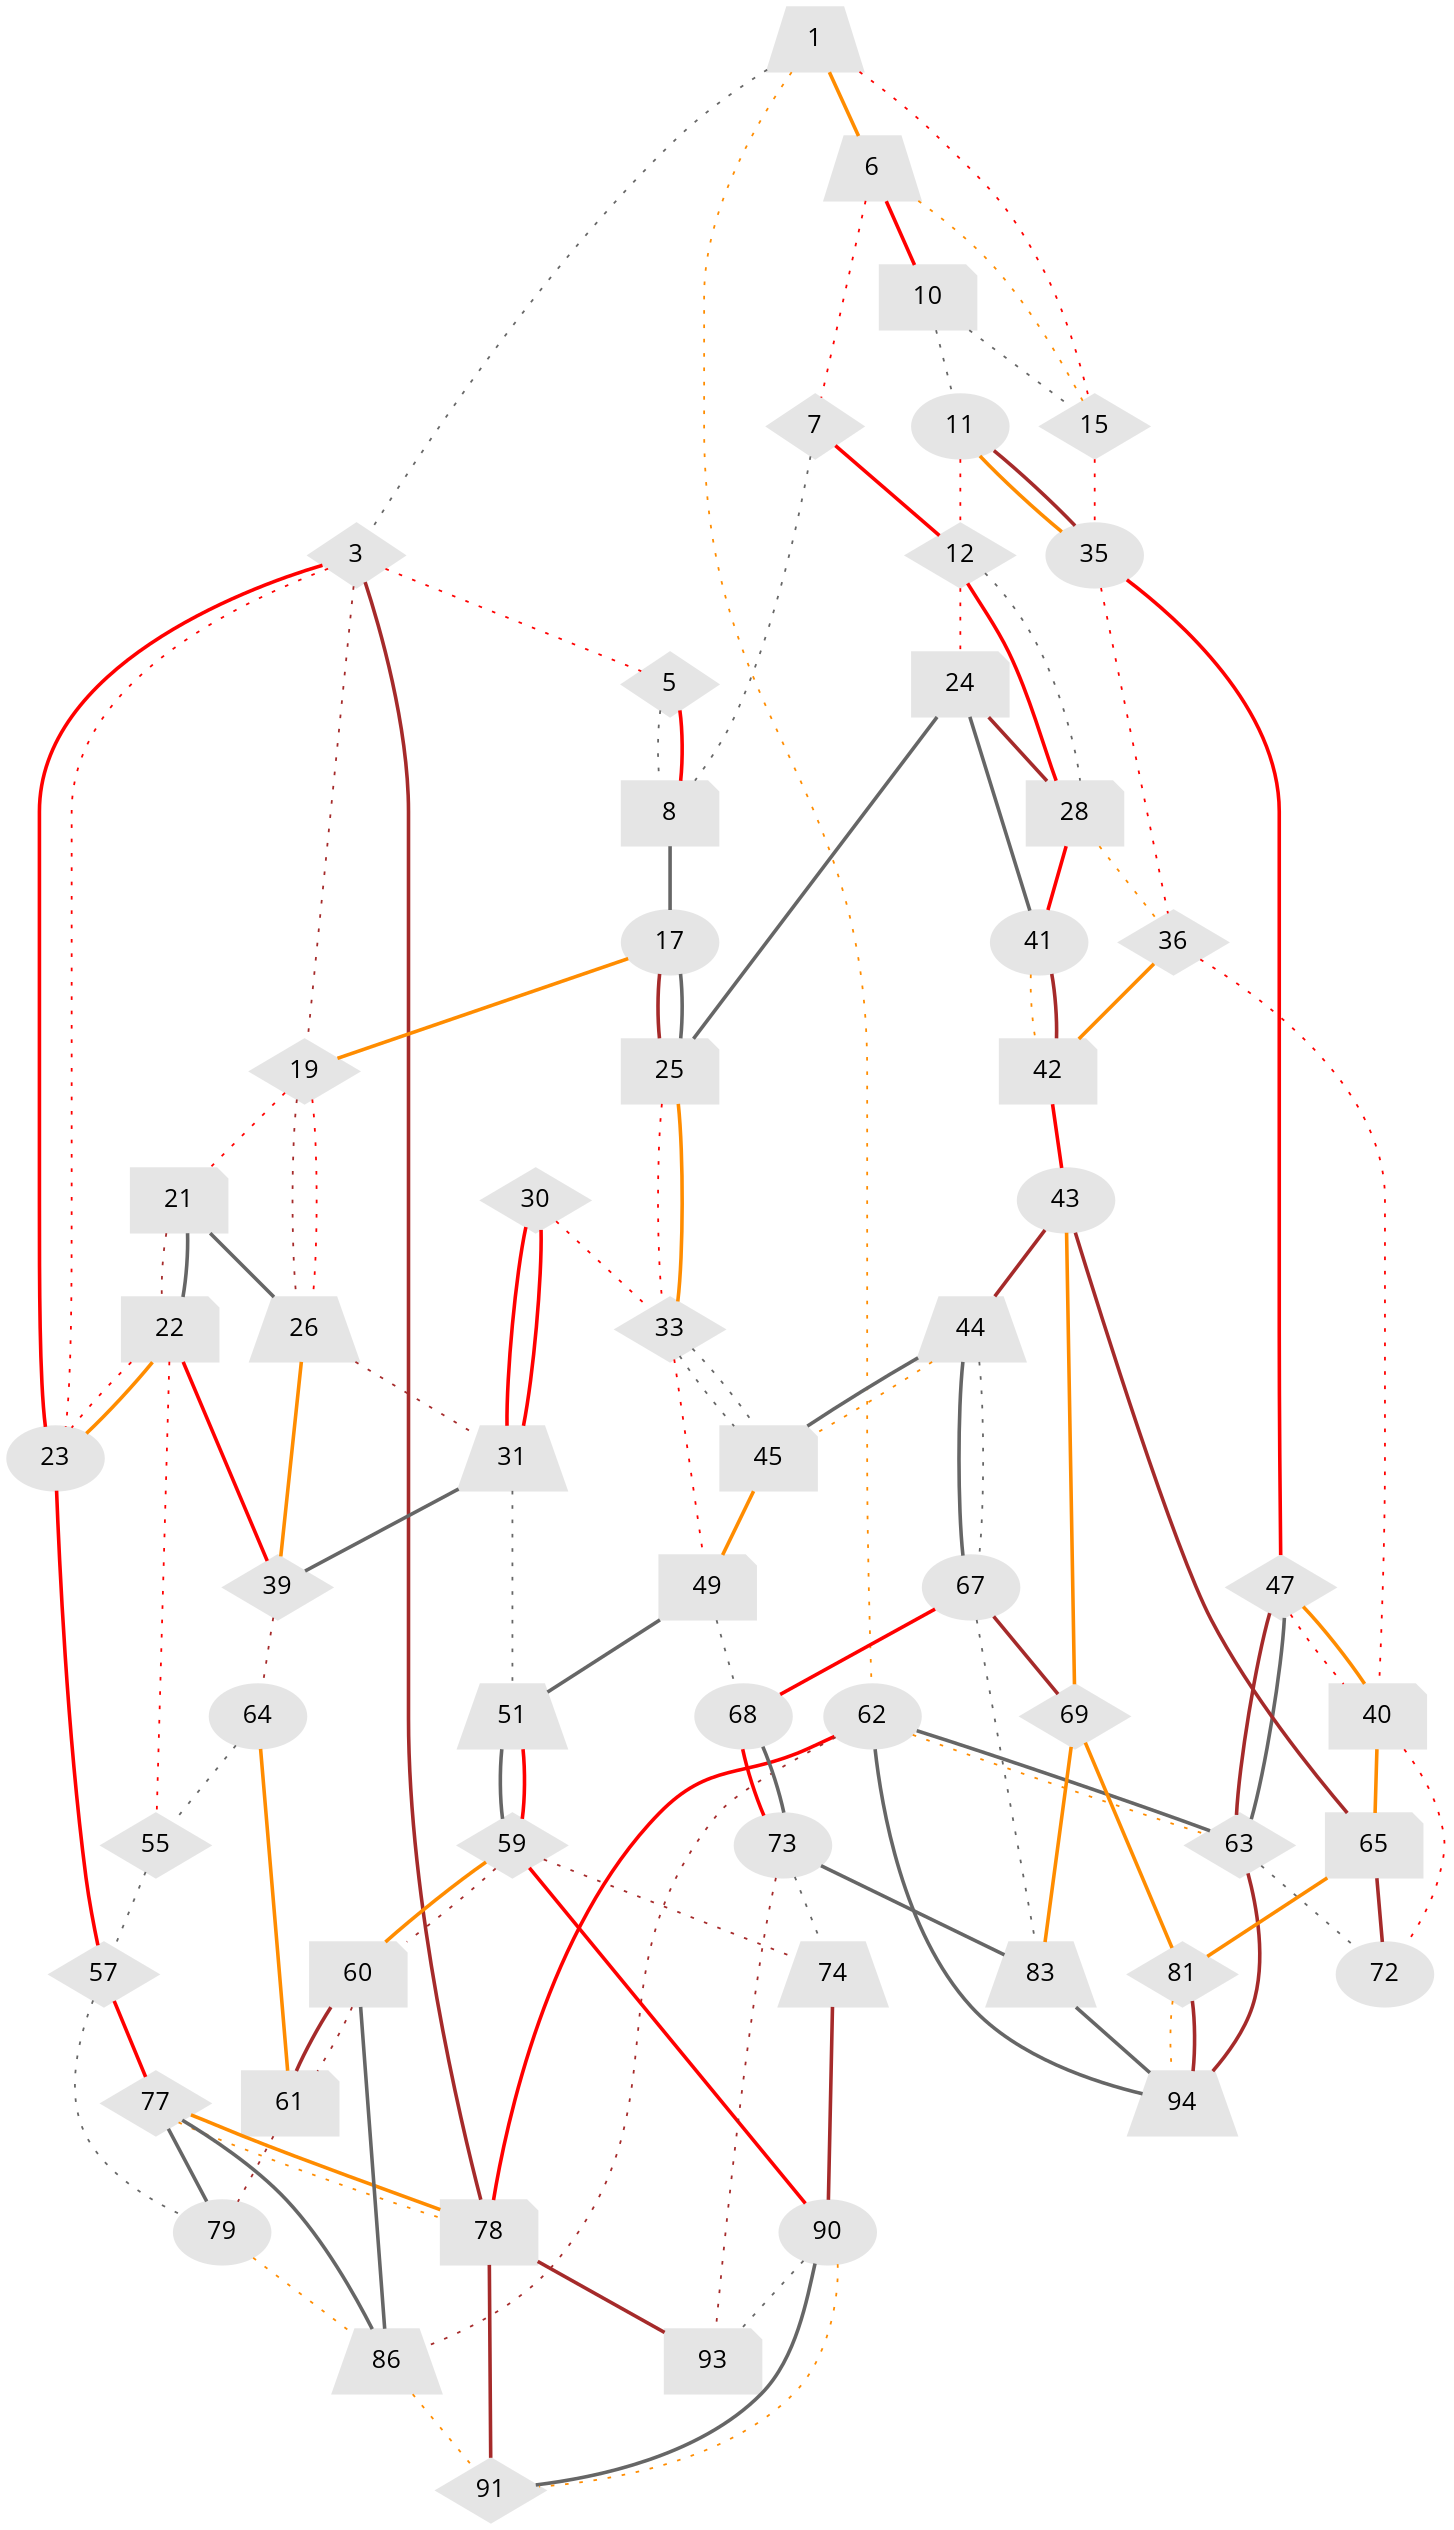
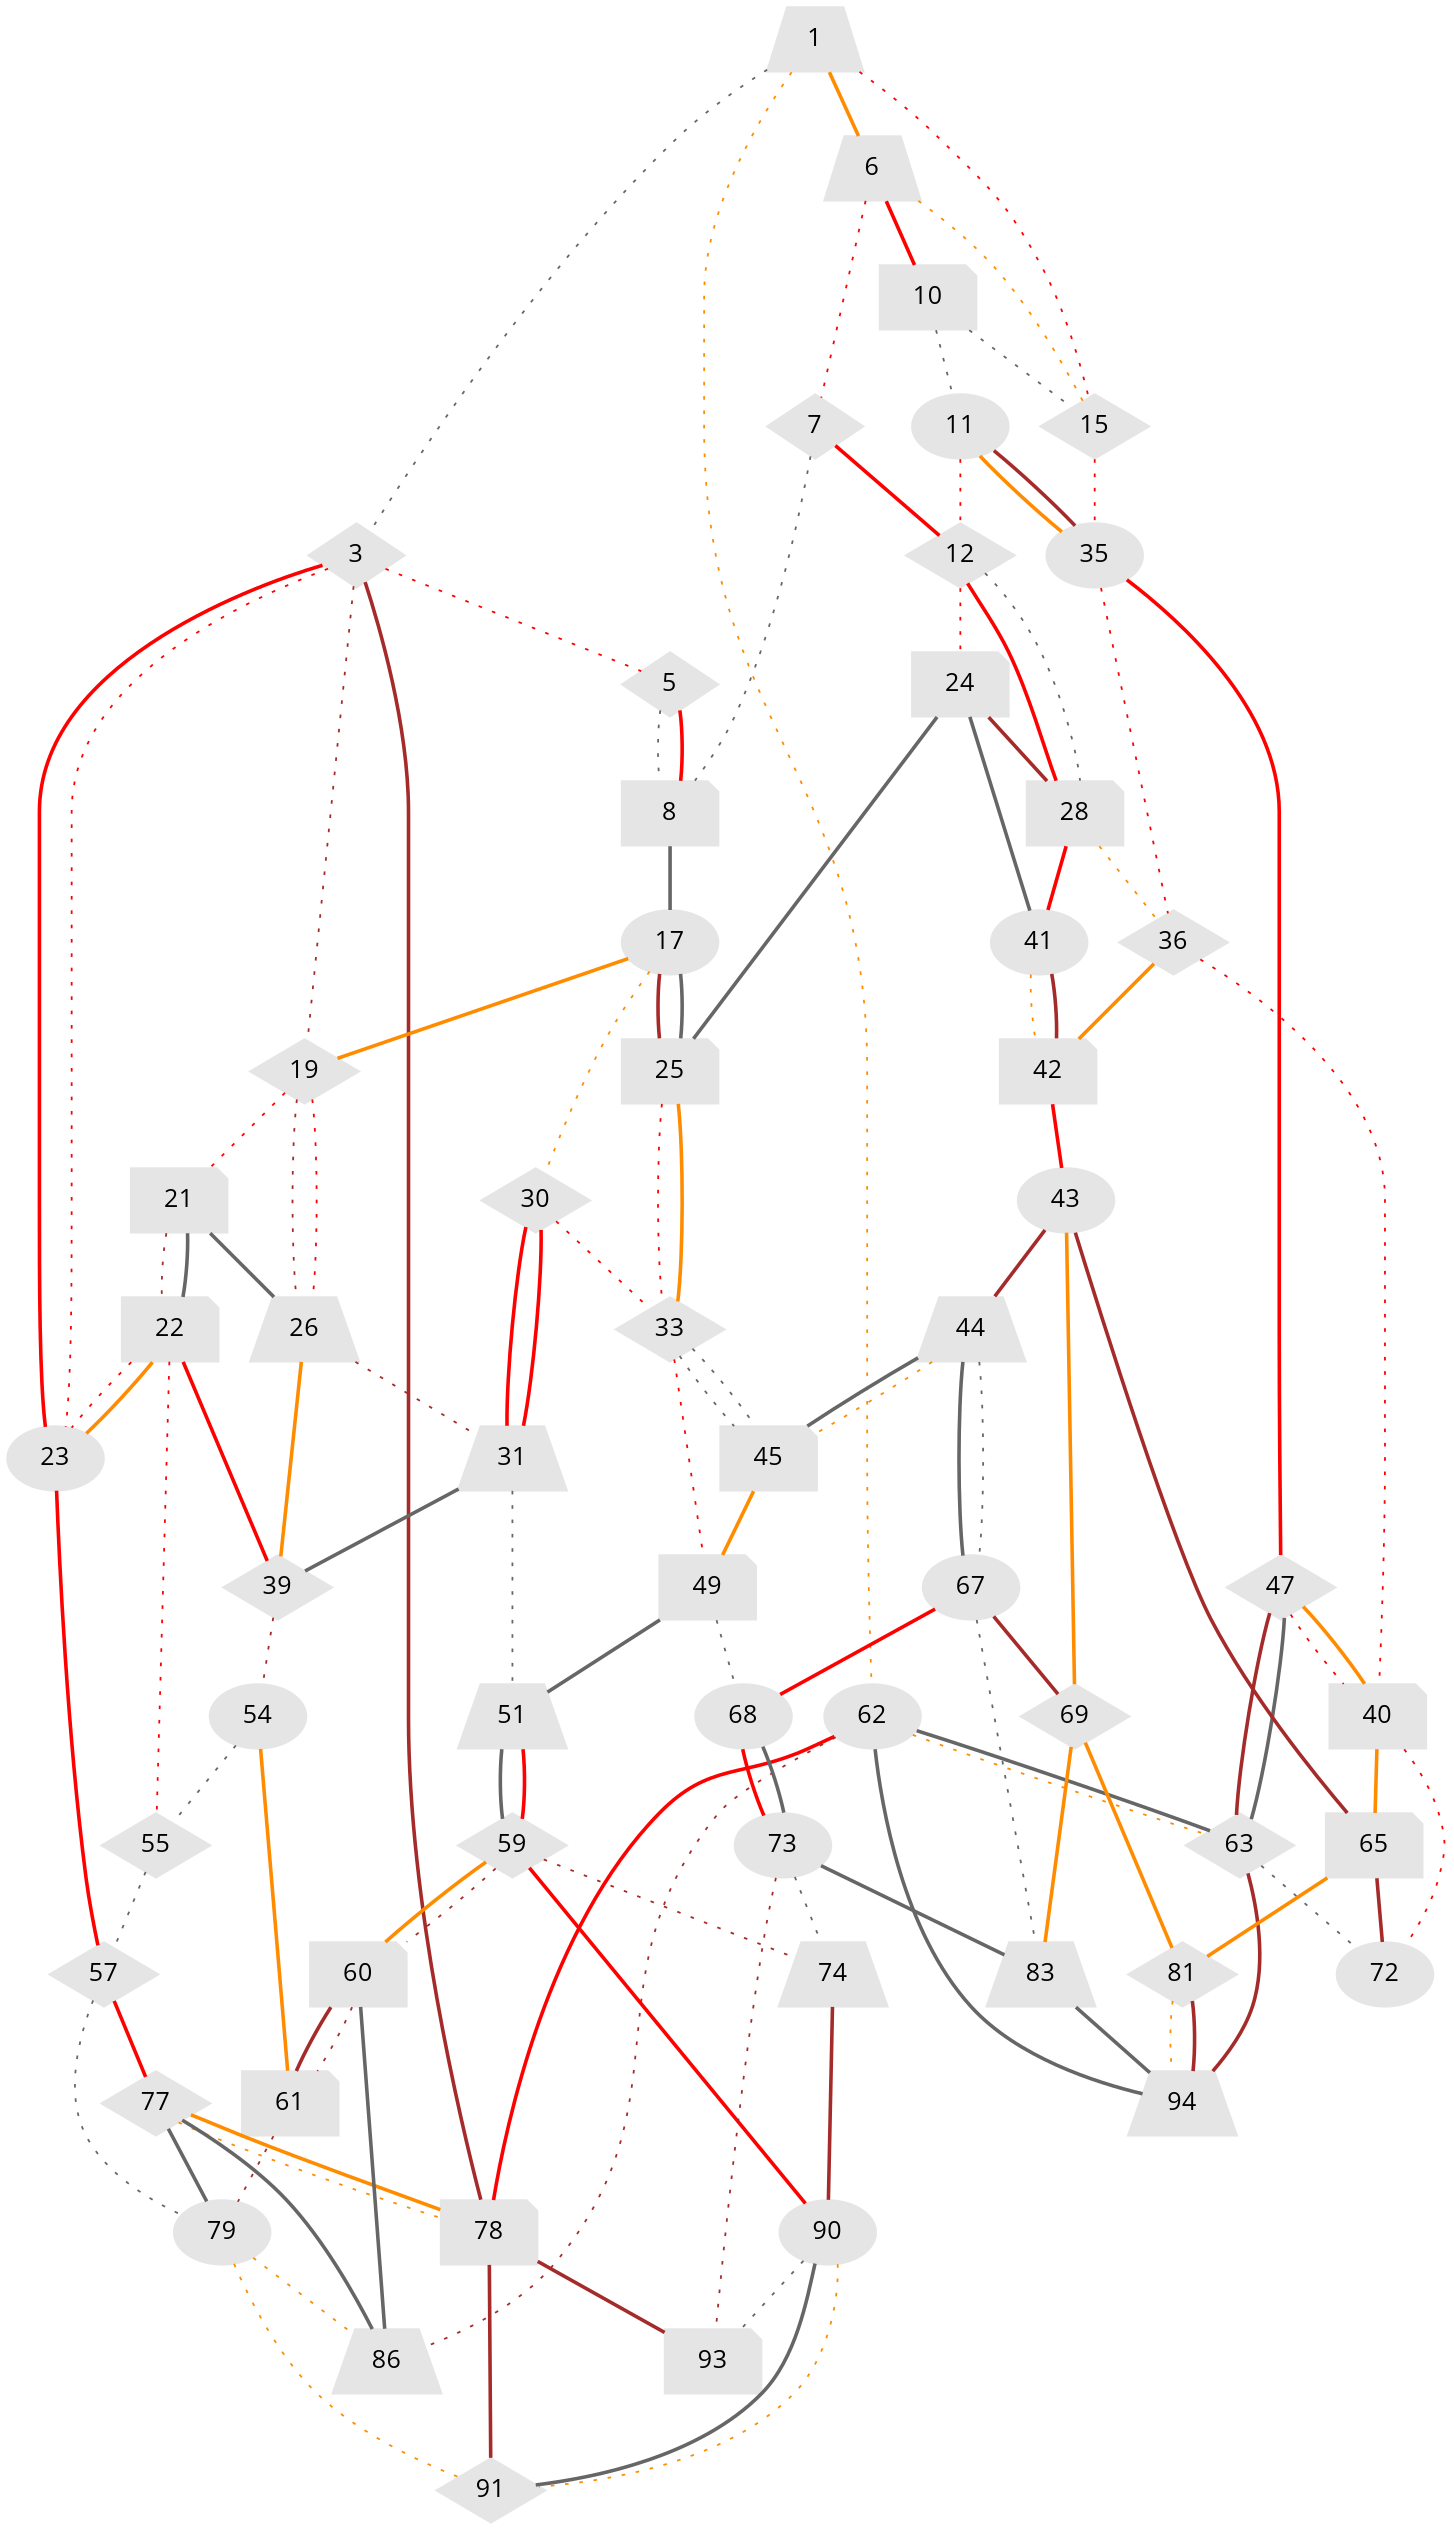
edge "17" -- "30": added
node "64": label "64" -> "54"
edge "86" -- "91": now "79" -- "91"
